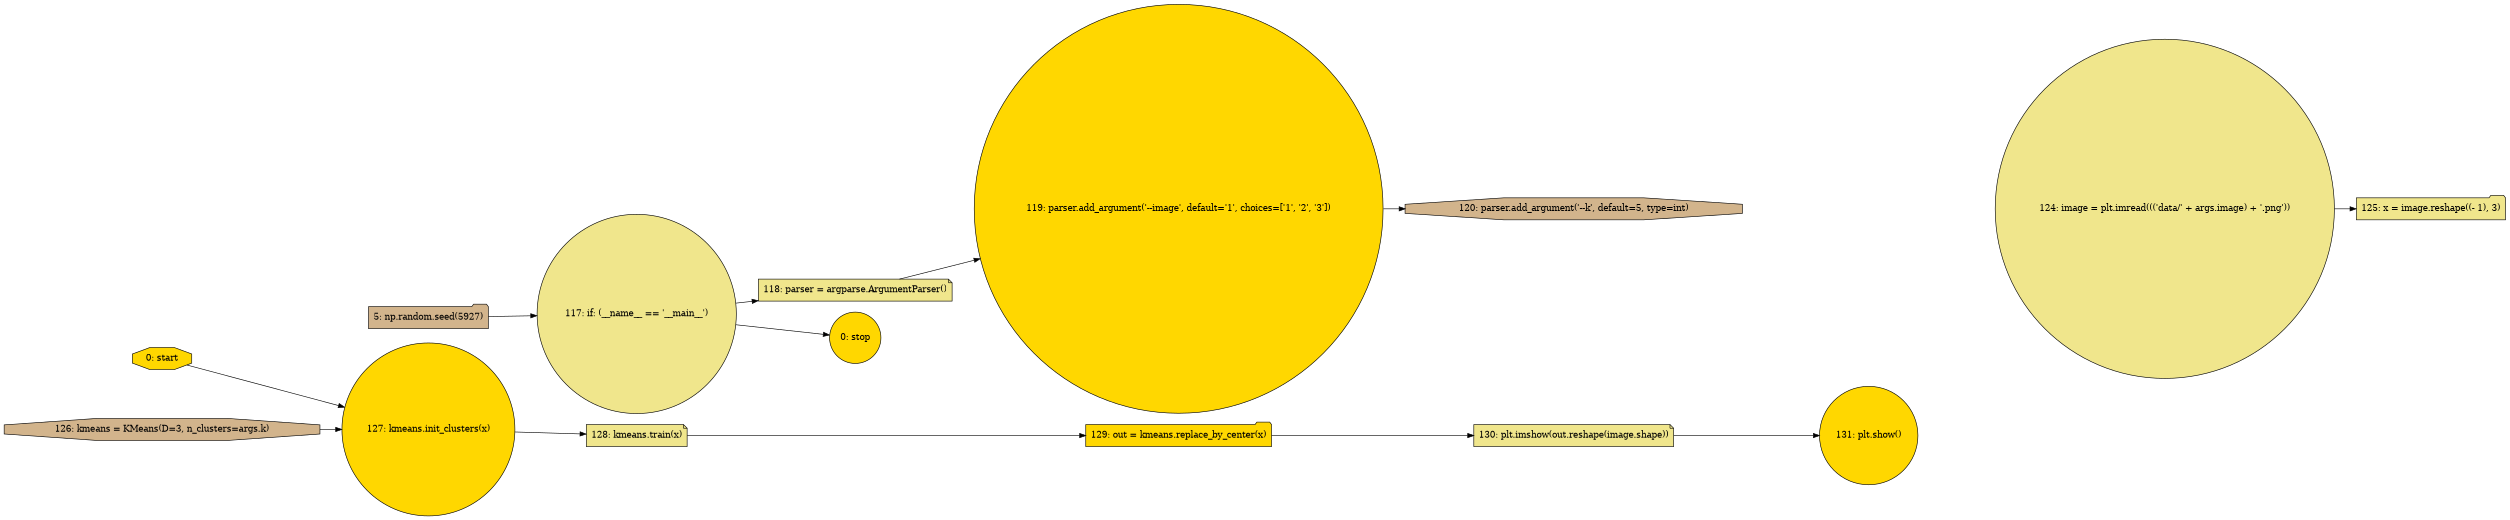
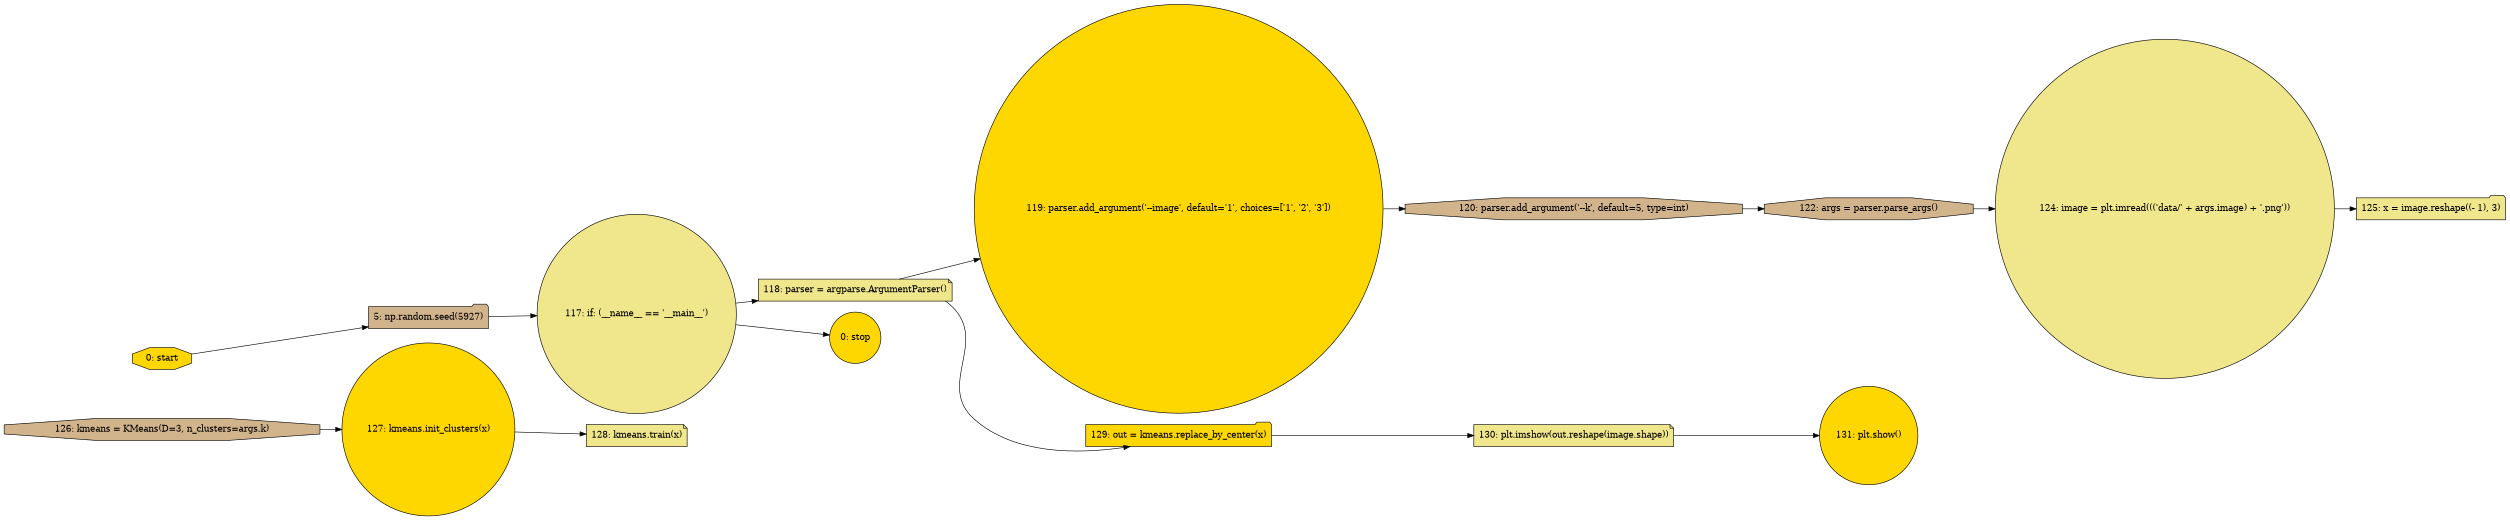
node "122: args = parser.parse_args()": added
edge "0: start" -> "127: kmeans.init_clusters(x)": now "0: start" -> "5: np.random.seed(5927)"
edge "128: kmeans.train(x)" -> "129: out = kmeans.replace_by_center(x)": now "118: parser = argparse.ArgumentParser()" -> "129: out = kmeans.replace_by_center(x)"
